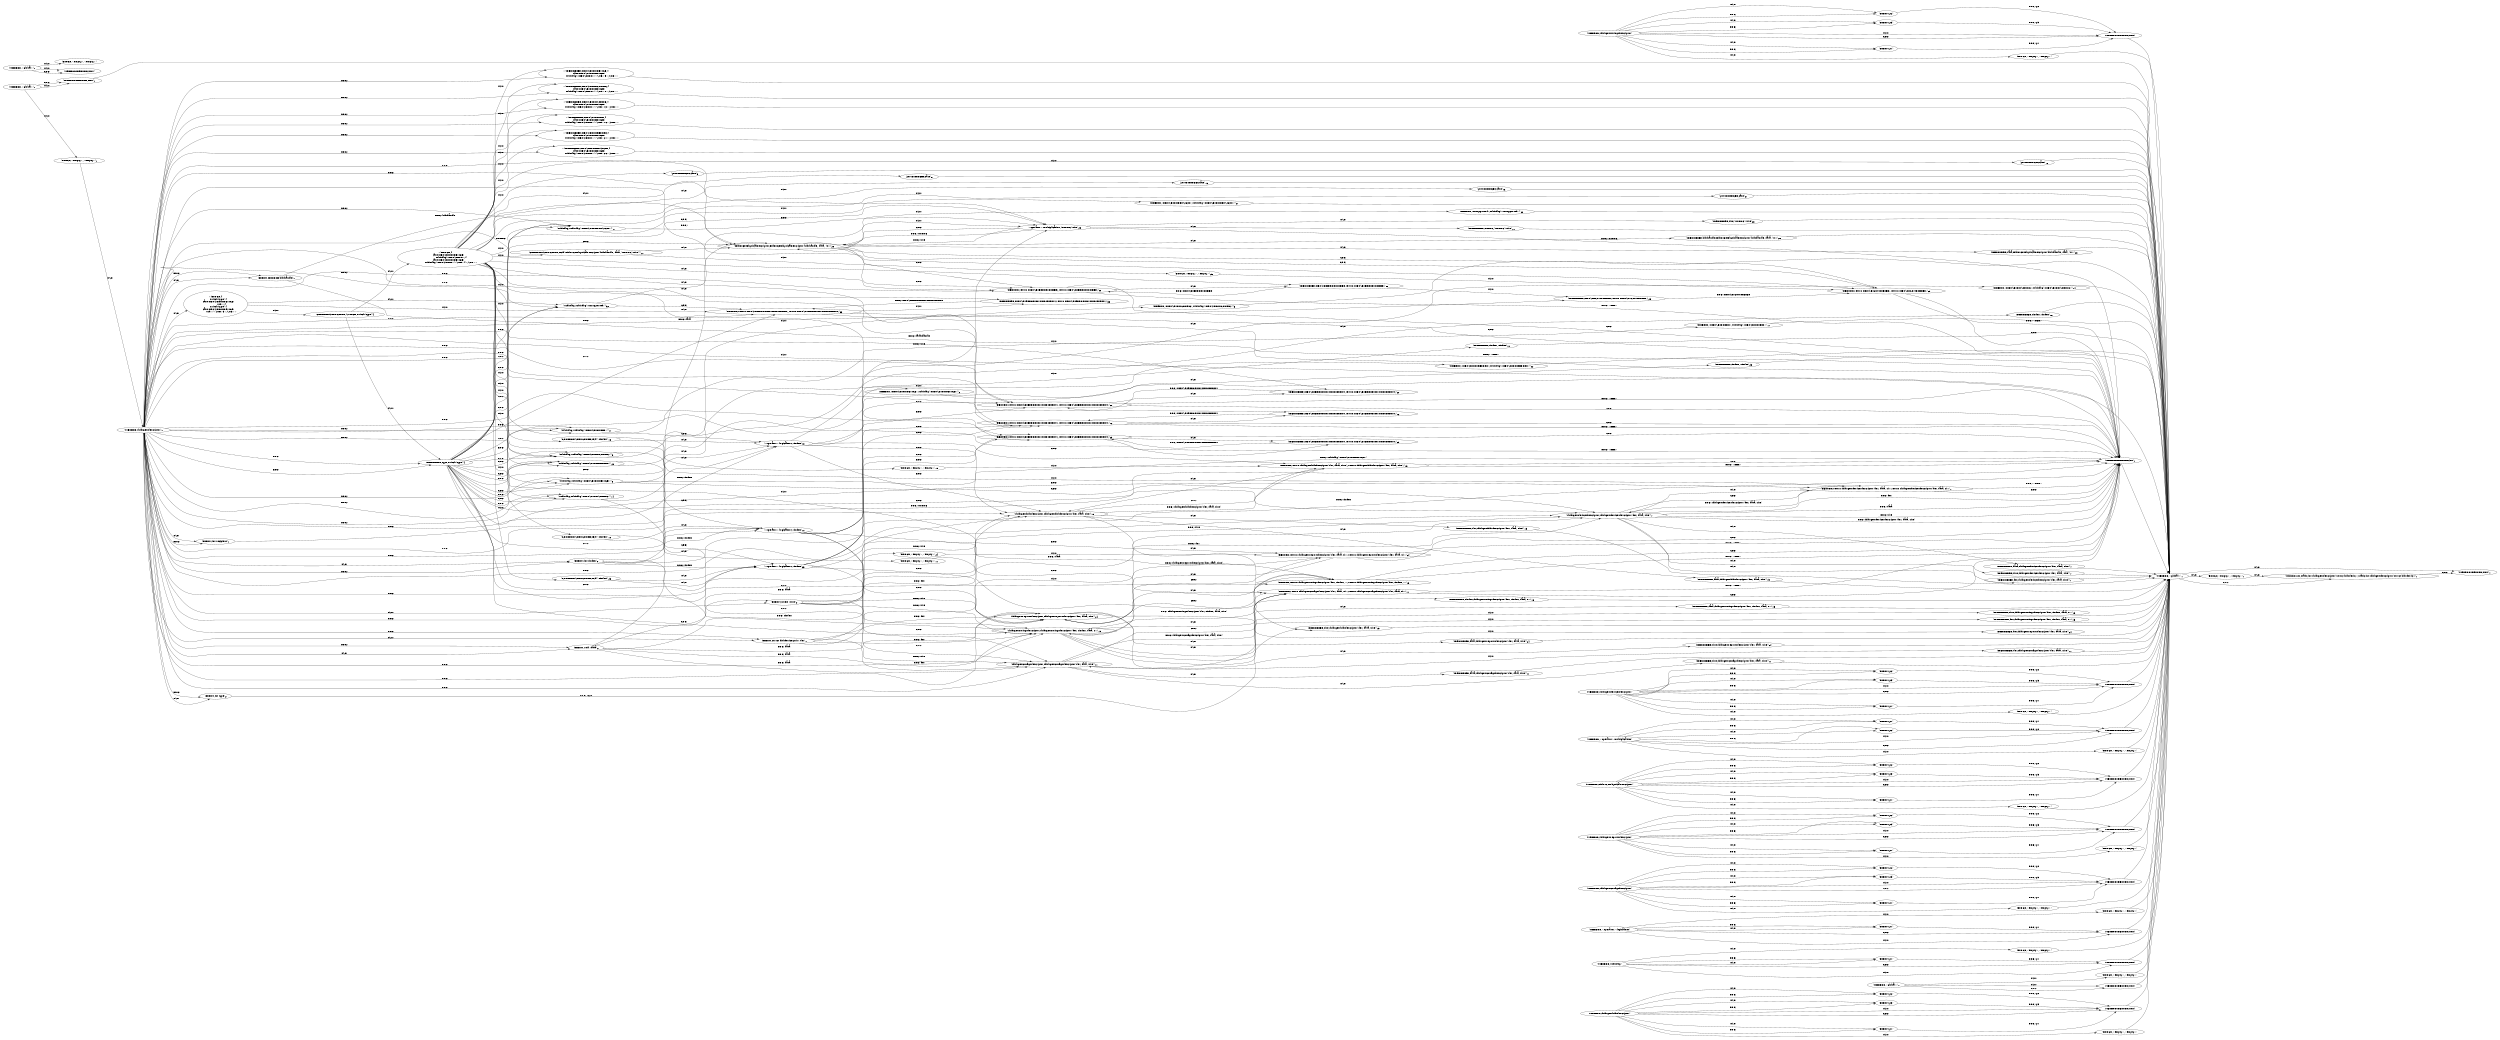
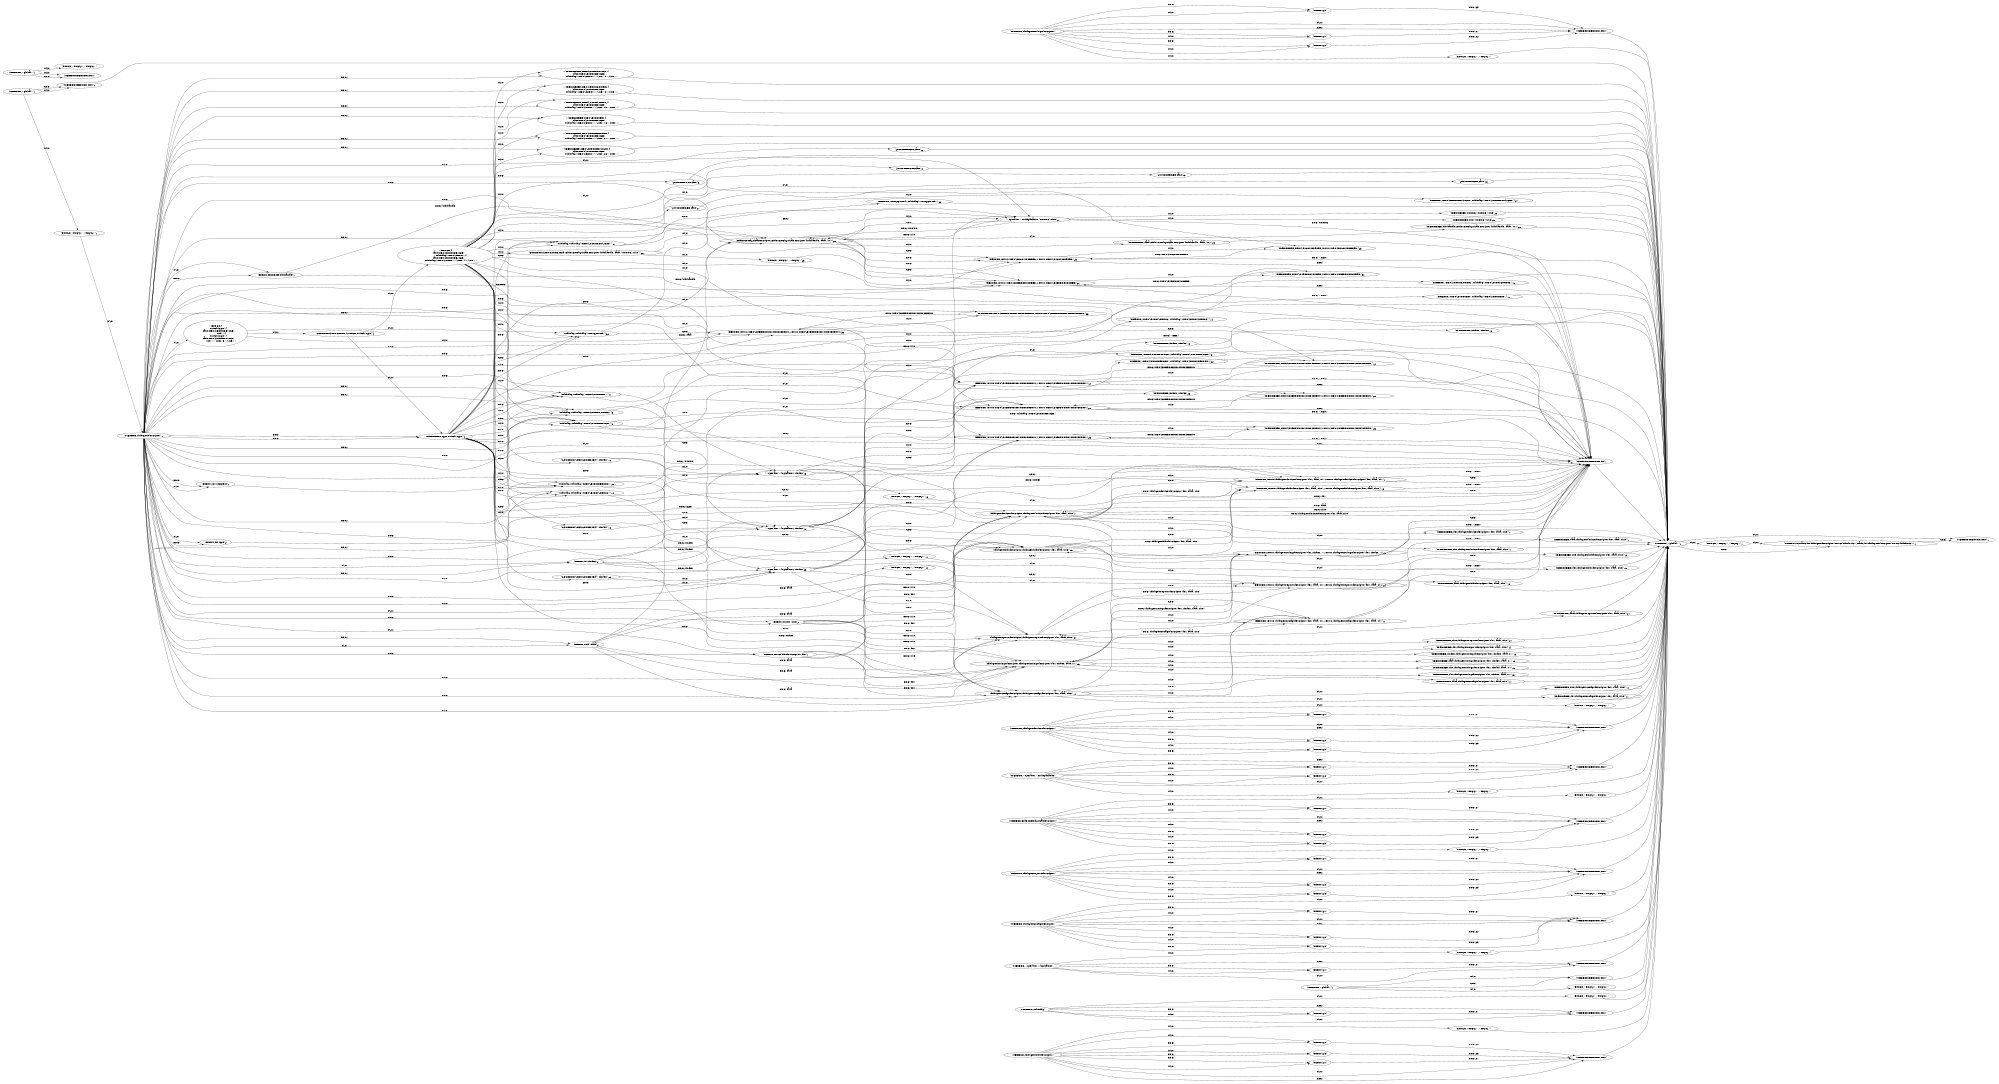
edge "(IDENTIFIER,LIBUSB_ERROR_OTHER,return LIBUSB_ERROR_OTHER;)" -> "(IDENTIFIER,LIBUSB_COMPLETED,return LIBUSB_COMPLETED;)": now "(RETURN,return LIBUSB_COMPLETED;,return LIBUSB_COMPLETED;)" -> "(IDENTIFIER,LIBUSB_COMPLETED,return LIBUSB_COMPLETED;)"
edge "(PARAM,HANDLE hid_handle)" -> "(METHOD_RETURN,int)": label "DDG: data_handle" -> "DDG: hid_handle"
edge "(PARAM,int type)" -> "(IDENTIFIER,size,_hid_get_hid_descriptor(dev, data, size))": now "(PARAM,int type)" -> "(METHOD_RETURN,int)"
